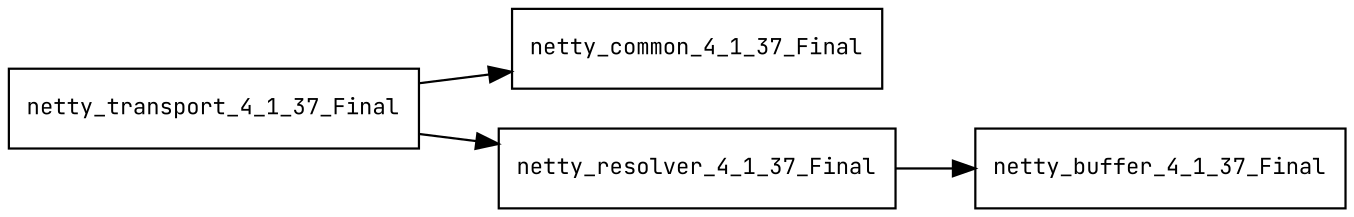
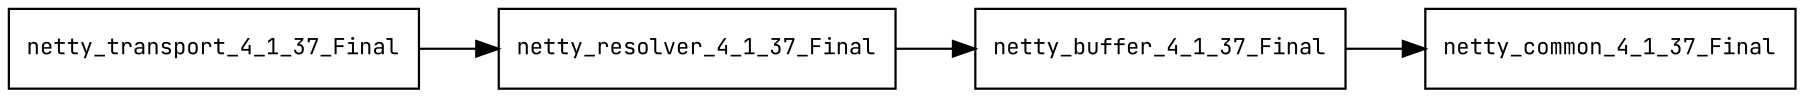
edge "netty_transport_4_1_37_Final" -> "netty_common_4_1_37_Final": now "netty_buffer_4_1_37_Final" -> "netty_common_4_1_37_Final"
